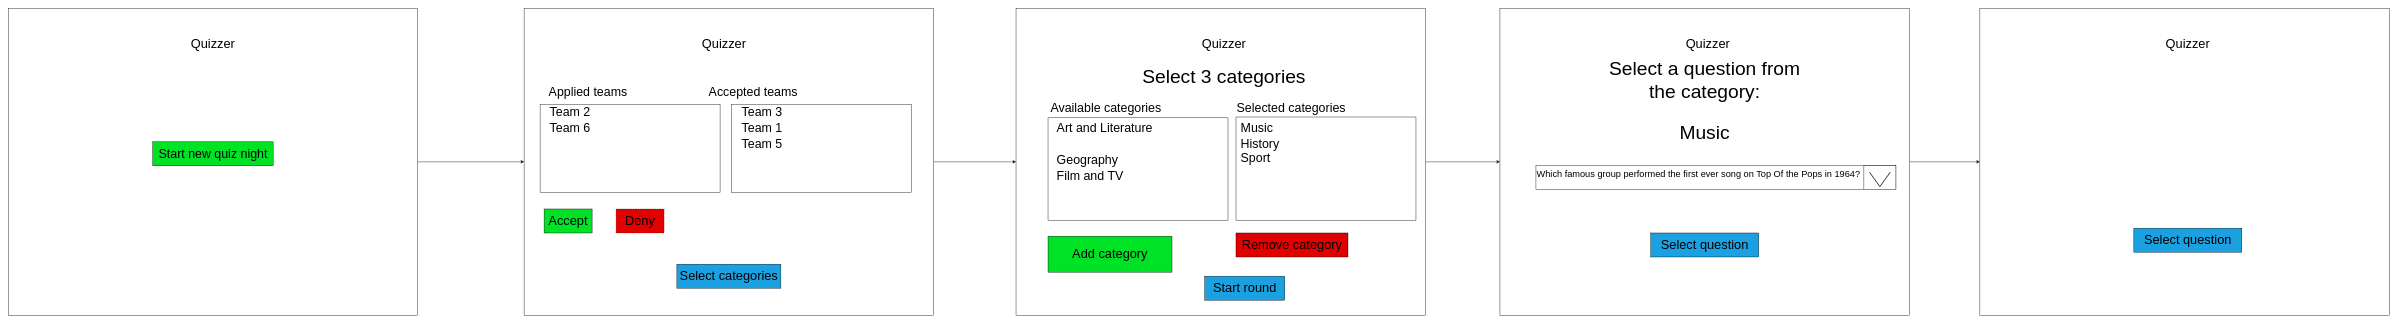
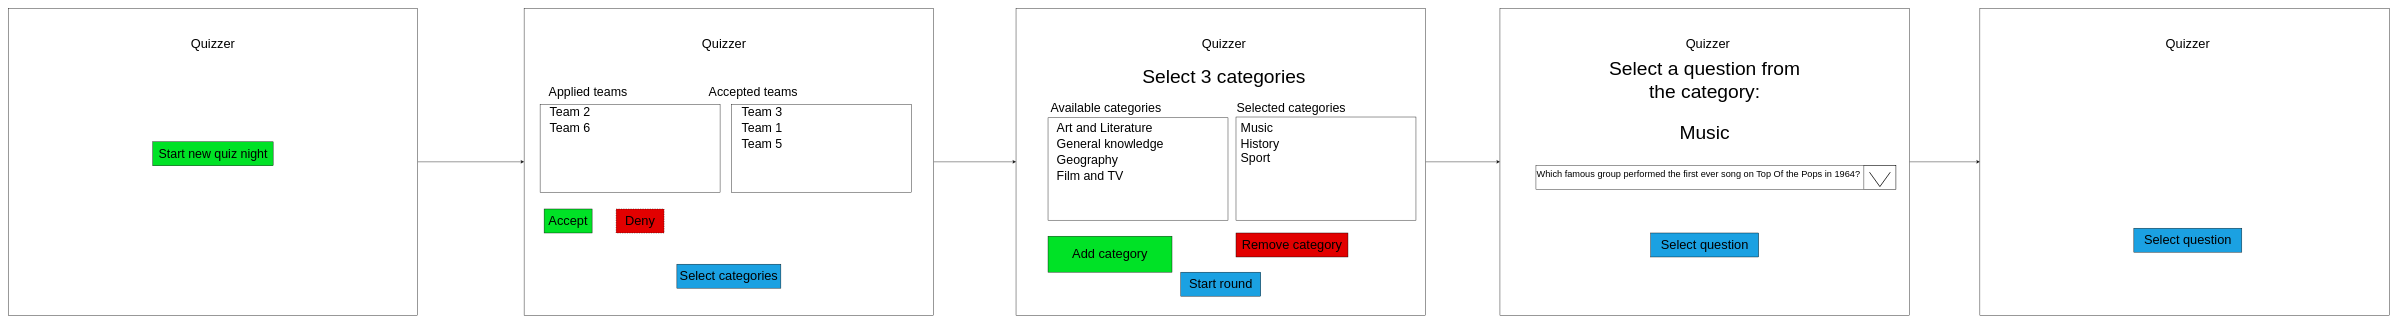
node "General knowledge": added
node "Start round": moved (1245, 288) -> (1221, 284)
